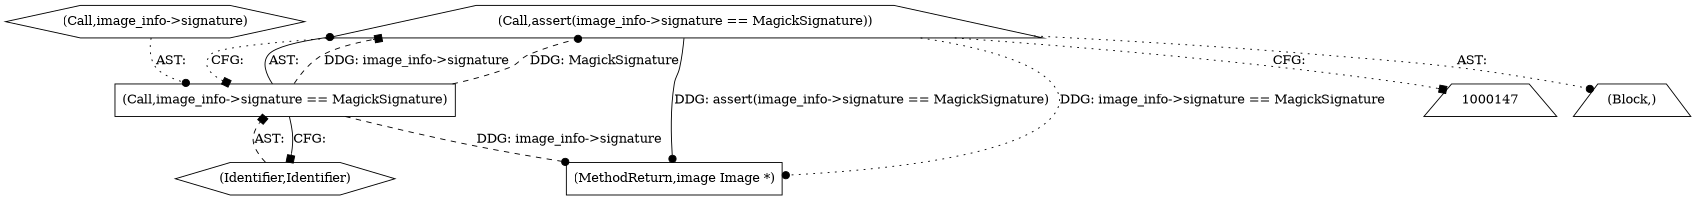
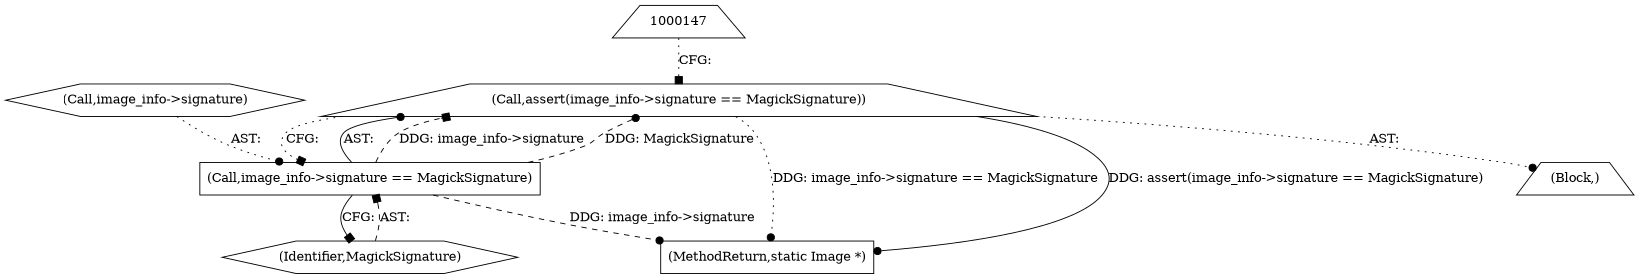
edge "(Call,assert(image_info->signature == MagickSignature))" -> "1000147": reversed
node "(Identifier,Identifier)": label "(Identifier,Identifier)" -> "(Identifier,MagickSignature)"
node "(MethodReturn,image Image *)": label "(MethodReturn,image Image *)" -> "(MethodReturn,static Image *)"
